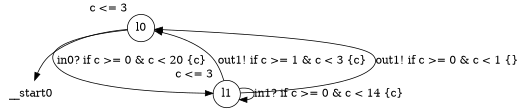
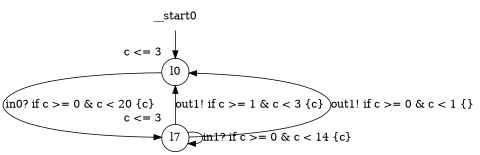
edge "l0 c <= 3" -> "__start0": reversed
node "l1 c <= 3": label "l1 c <= 3" -> "l7 c <= 3"
